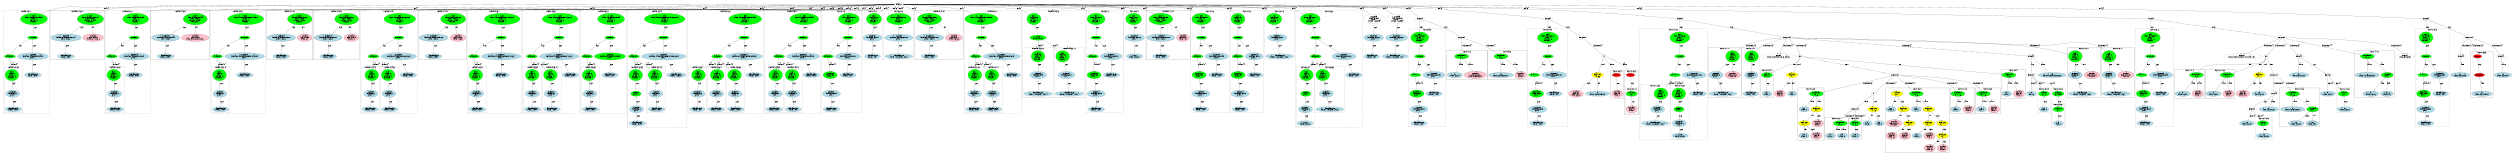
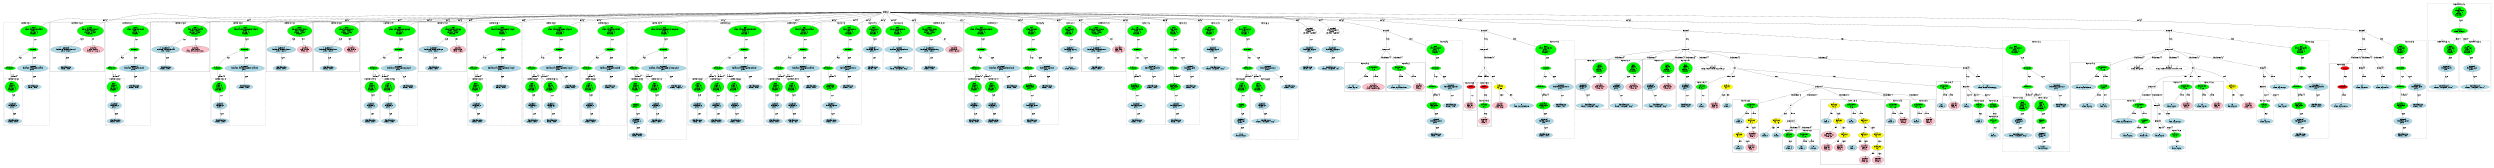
edge "FileAST" -- "Decl name: None quals: [] storage: [] funcspec: []": removed, label "ext[20]"
node "TypeDecl declname: basicmath___isinff quals: []": fillcolor green -> lightblue
